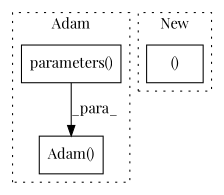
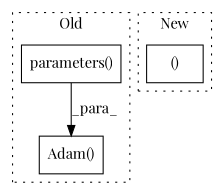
cluster "Adam": label "Adam" -> "Old"
